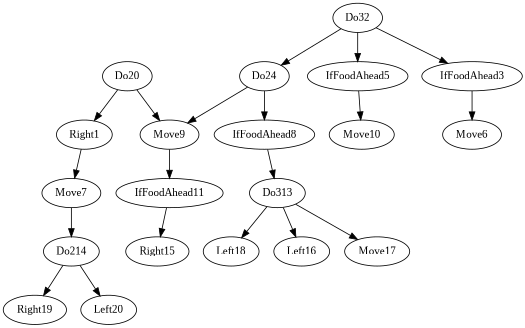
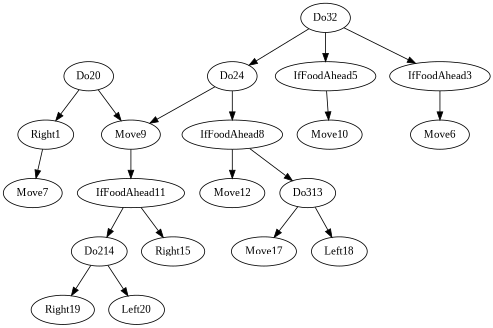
node "Move12": added
edge "Move7" -> "Do214": now "IfFoodAhead11" -> "Do214"
node "Left16": removed
